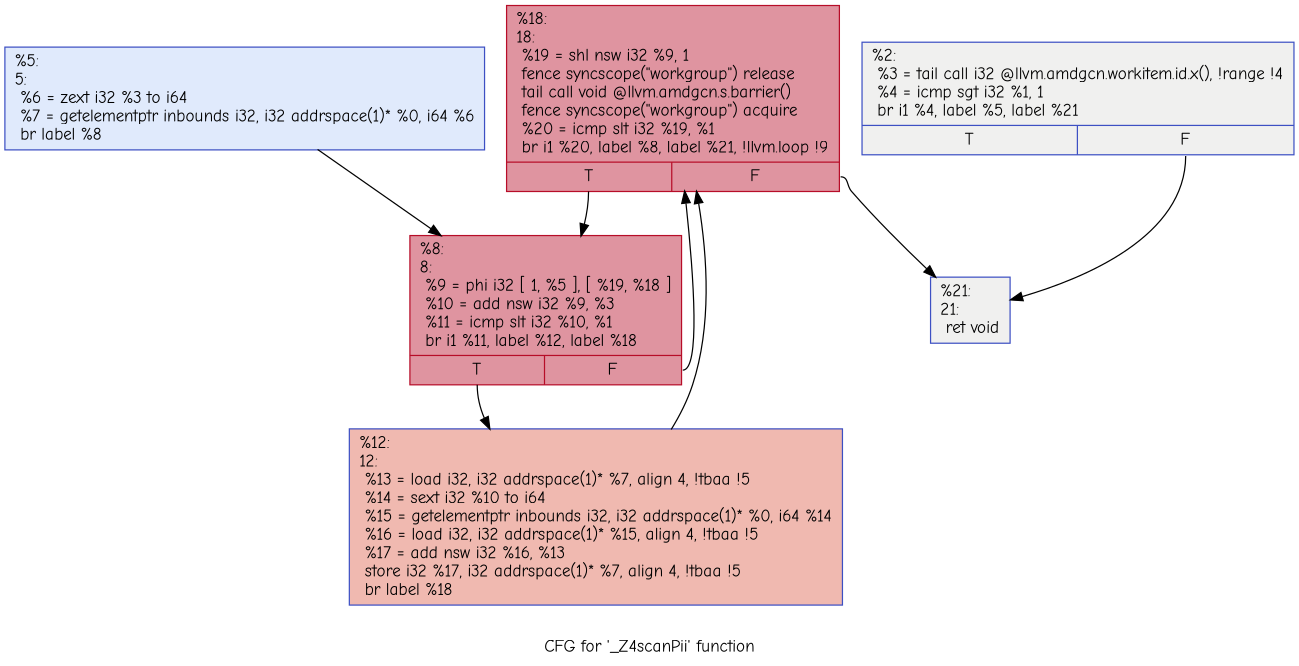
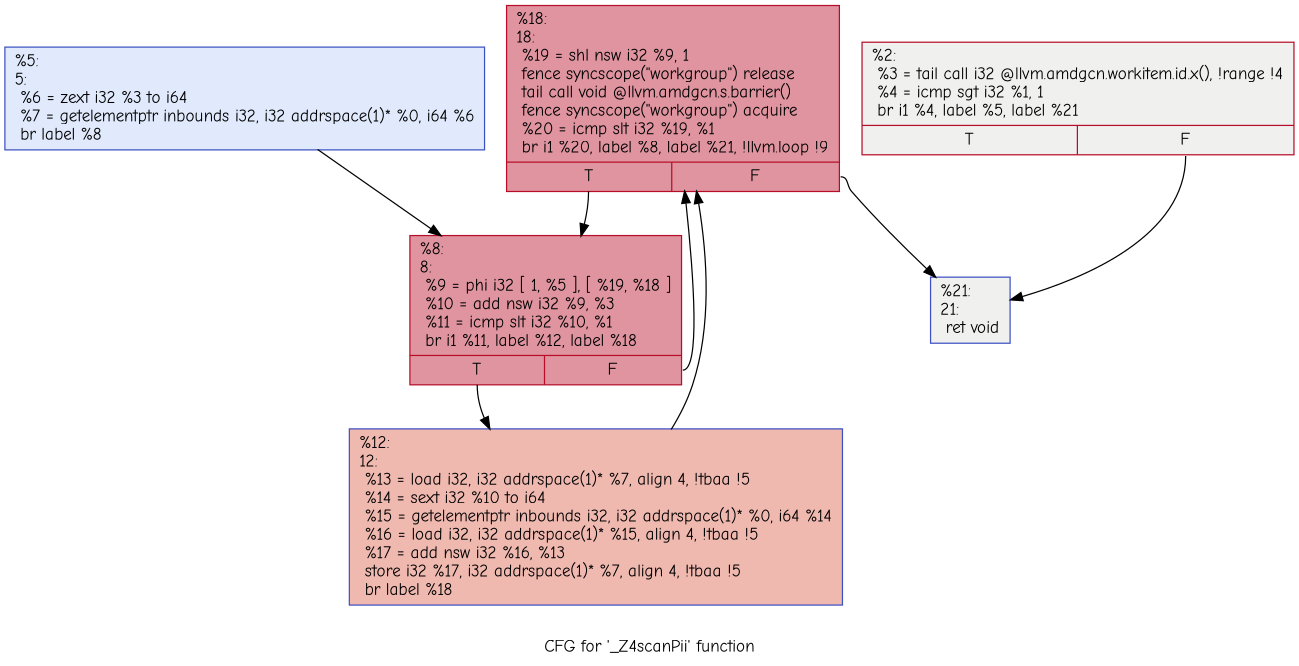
node "%2:": color #3d50c3ff -> #b70d28ff
